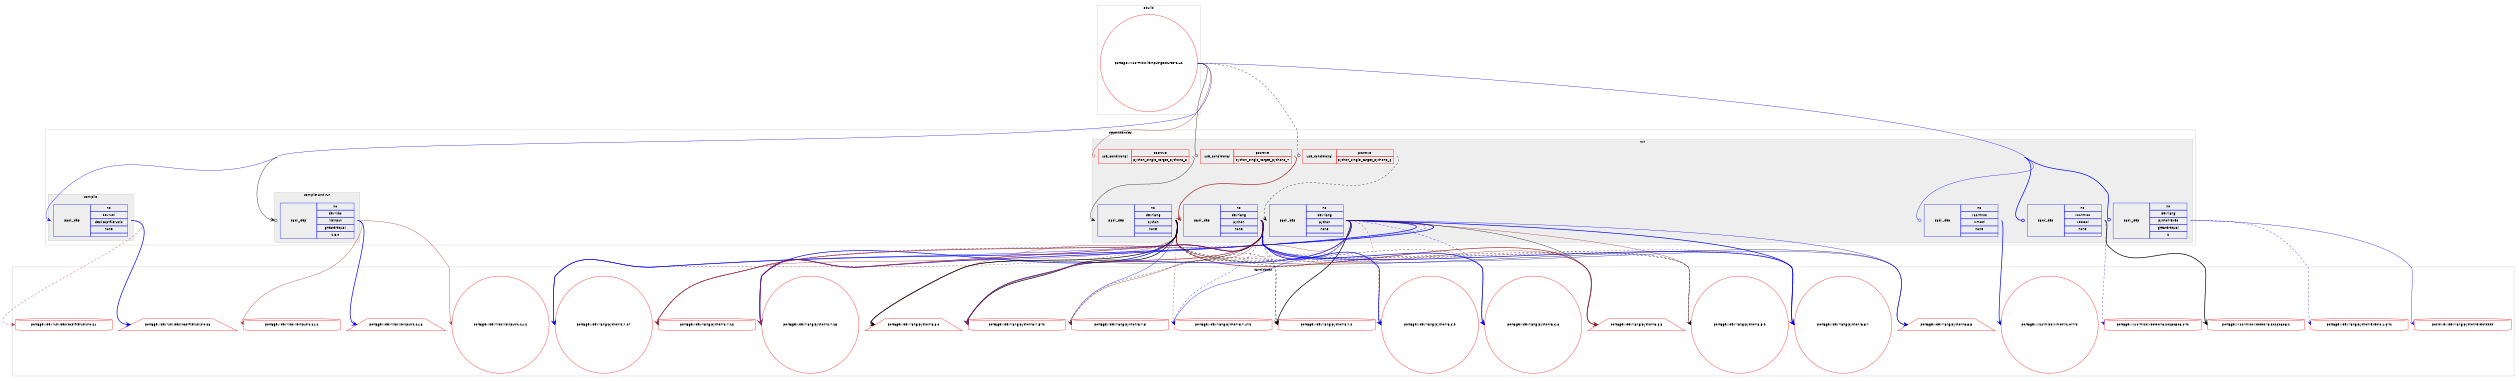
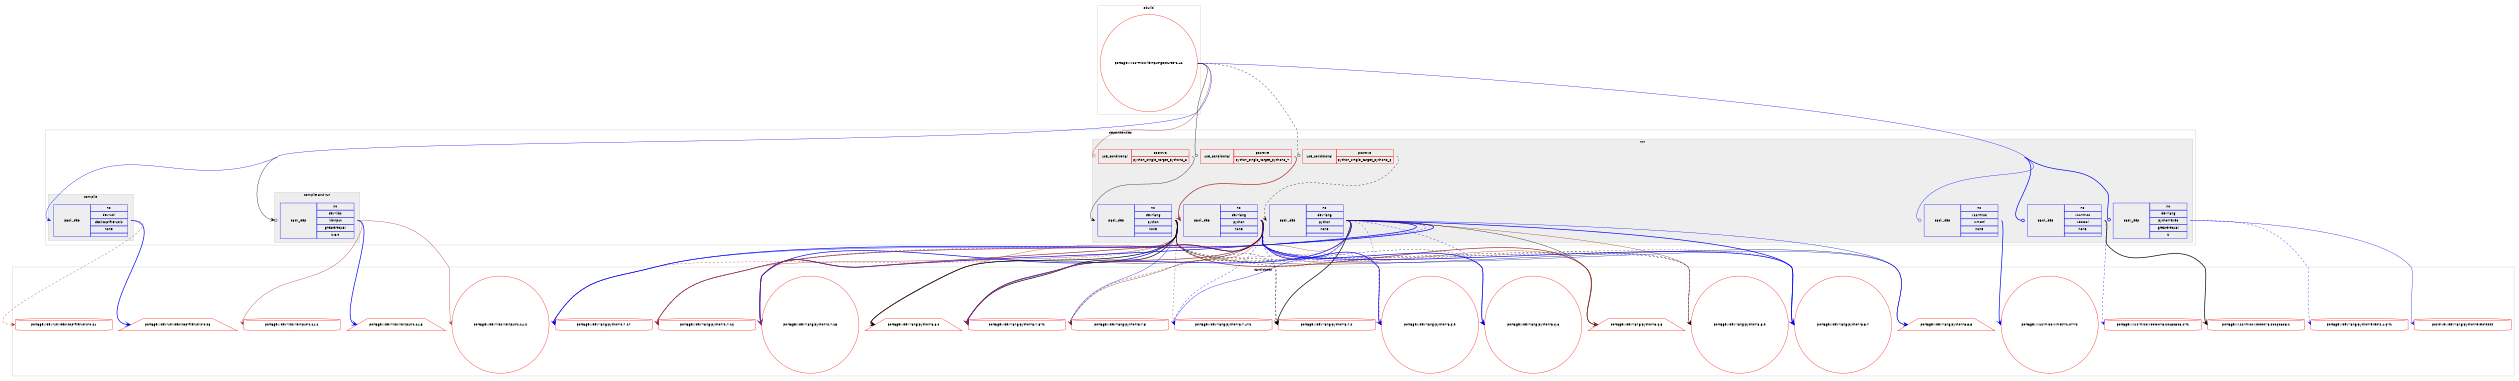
node "portage://dev-lang/python-2.7.17": shape circle -> cylinder
